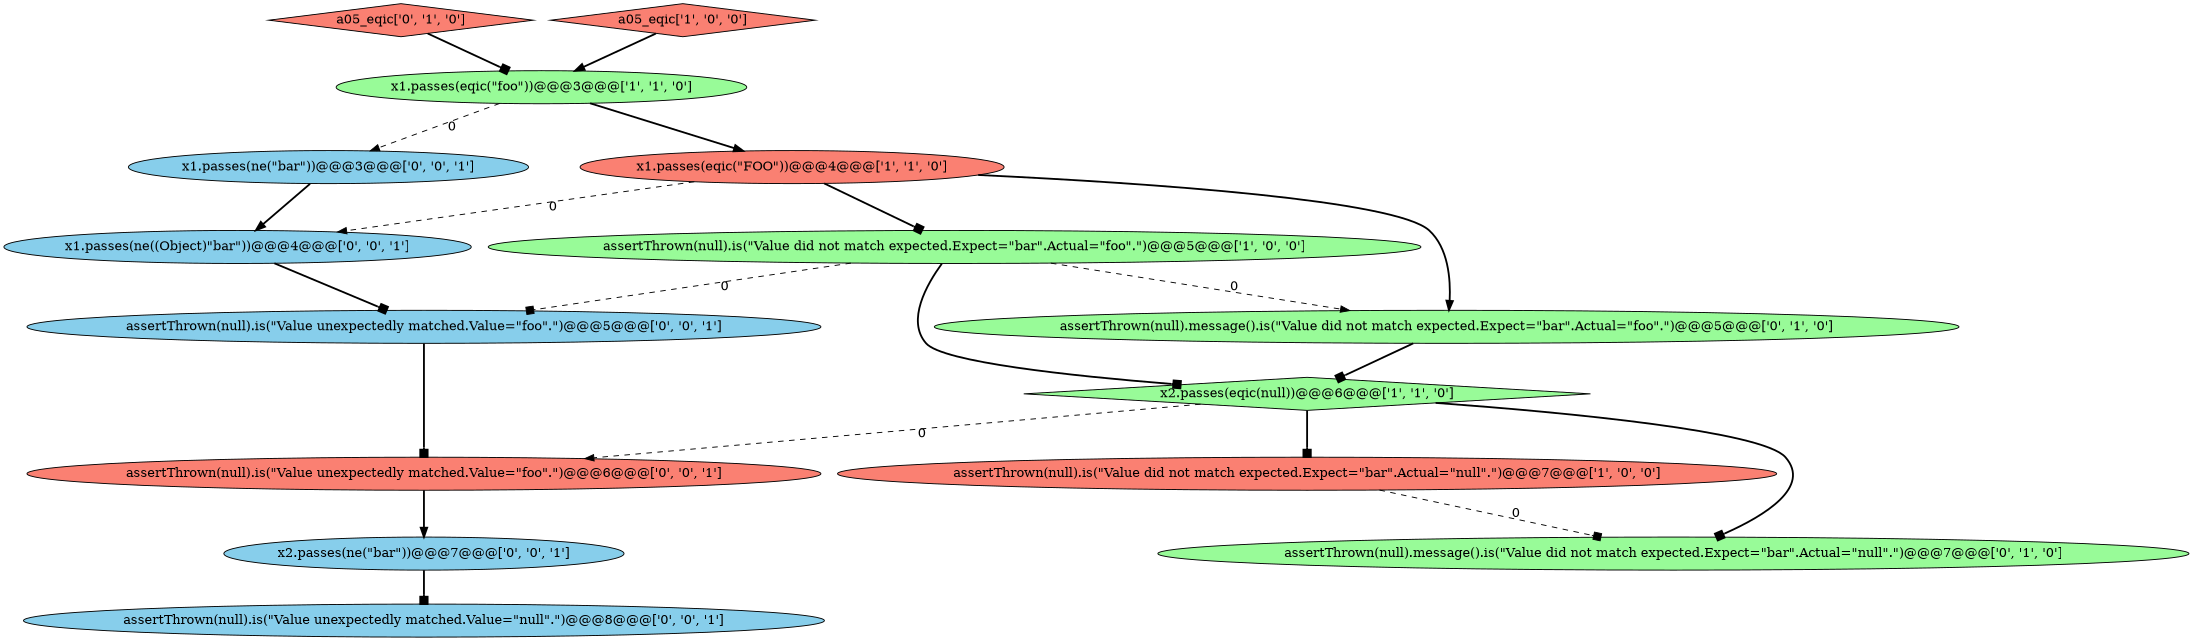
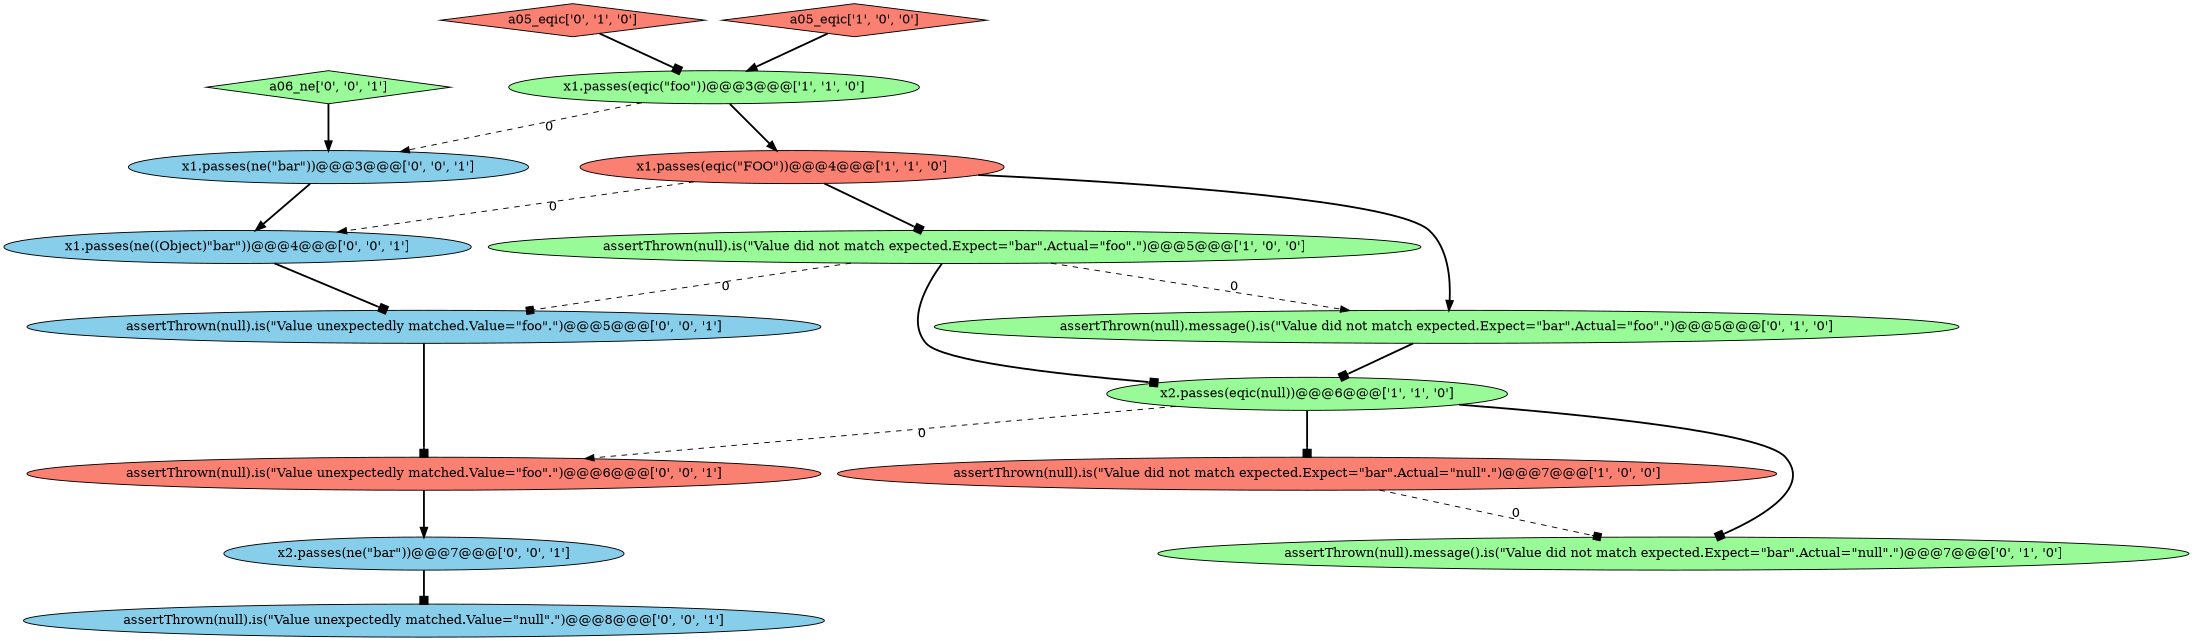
node "a06_ne['0', '0', '1']": added
node "x2.passes(eqic(null))@@@6@@@['1', '1', '0']": shape diamond -> ellipse
